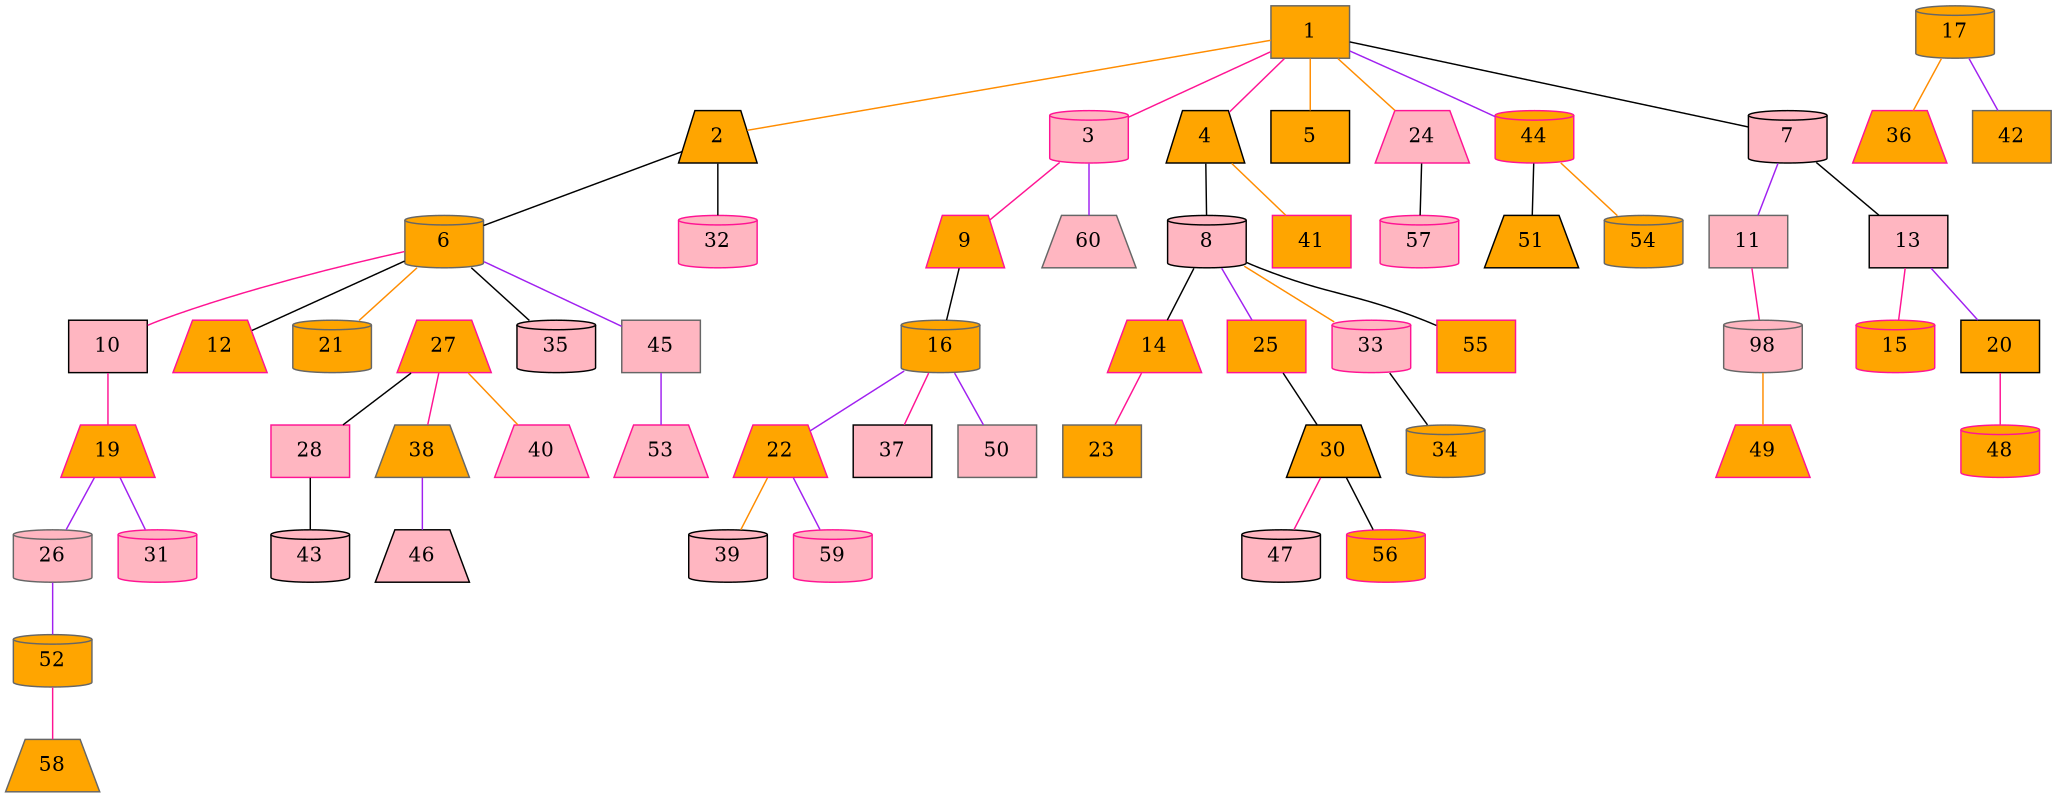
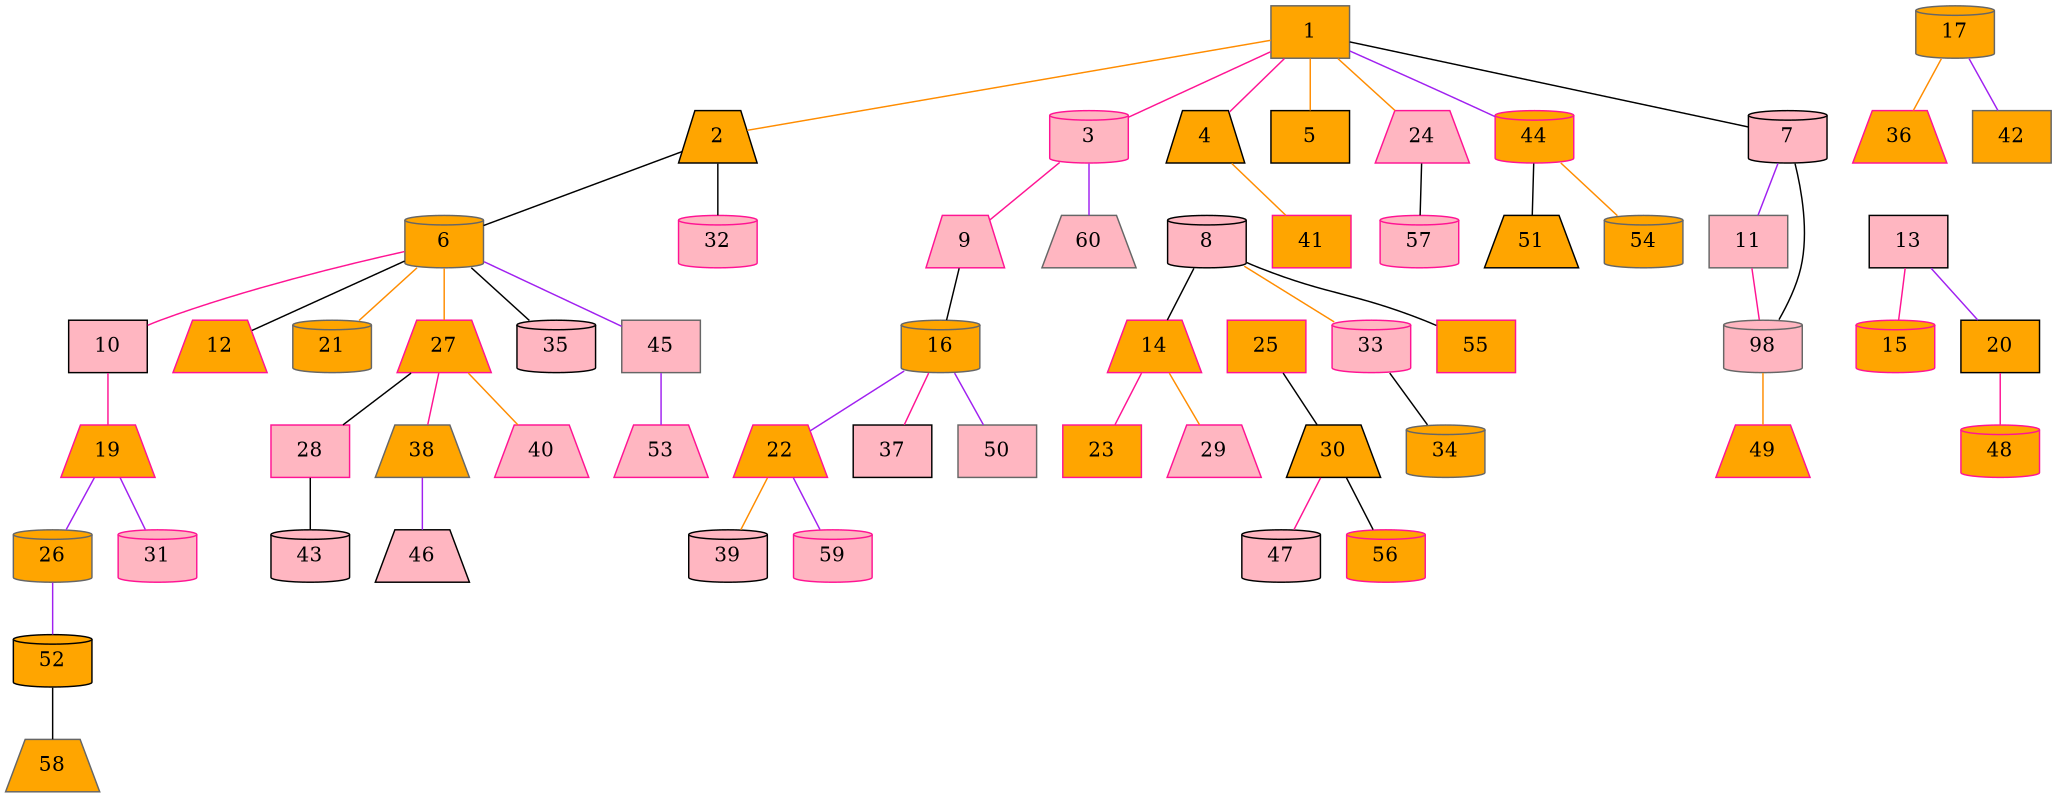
edge "4" -- "8": removed
edge "7" -- "13": now "7" -- "98"
node "9": fillcolor orange -> lightpink
edge "6" -- "27": added
edge "8" -- "25": removed
node "23": color gray40 -> deeppink
node "29": added
node "26": fillcolor lightpink -> orange
node "52": color gray40 -> black
edge "52" -- "58": color deeppink -> black
